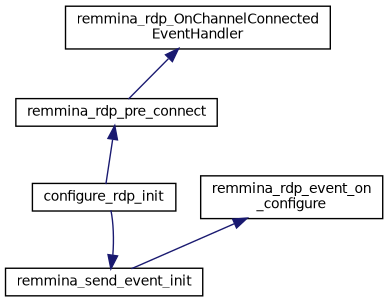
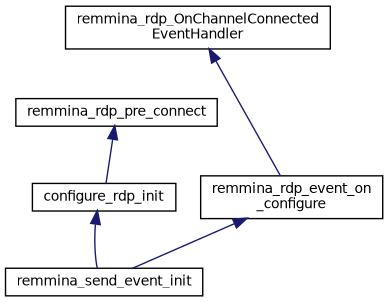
edge "remmina_rdp_pre_connect" -> "remmina_rdp_OnChannelConnected EventHandler": now "remmina_rdp_event_on _configure" -> "remmina_rdp_OnChannelConnected EventHandler"
edge "configure_rdp_init" -> "remmina_send_event_init": reversed
